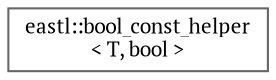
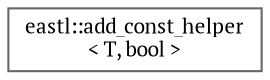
node "eastl::bool_const_helper < T, bool >": label "eastl::bool_const_helper < T, bool >" -> "eastl::add_const_helper < T, bool >"
